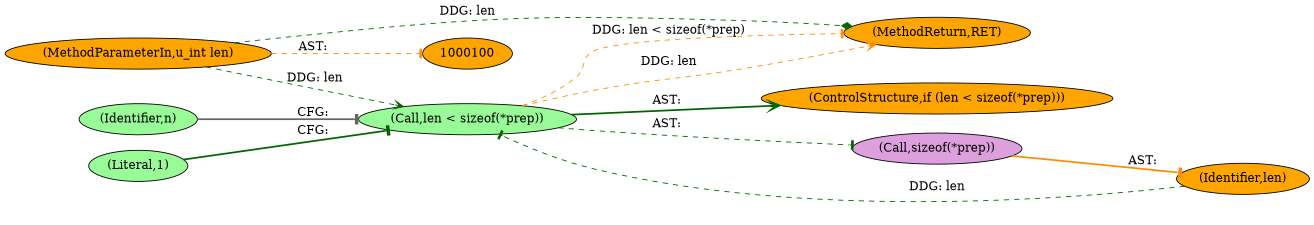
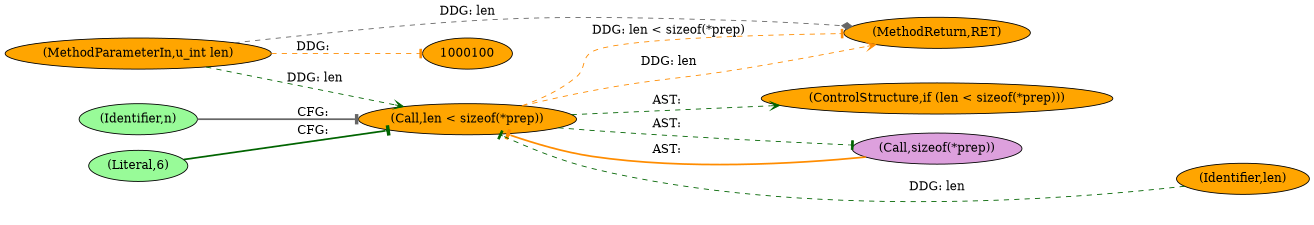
edge "(MethodParameterIn,u_int len)" -> "(MethodReturn,RET)": color darkgreen -> gray40
edge "(MethodParameterIn,u_int len)" -> "1000100": label "AST: " -> "DDG: "
edge "(Call,len < sizeof(*prep))" -> "(ControlStructure,if (len < sizeof(*prep)))": style bold -> dashed
node "(Call,len < sizeof(*prep))": fillcolor palegreen -> orange
edge "(Call,sizeof(*prep))" -> "(Identifier,len)": now "(Call,sizeof(*prep))" -> "(Call,len < sizeof(*prep))"
node "(Literal,1)": label "(Literal,1)" -> "(Literal,6)"
